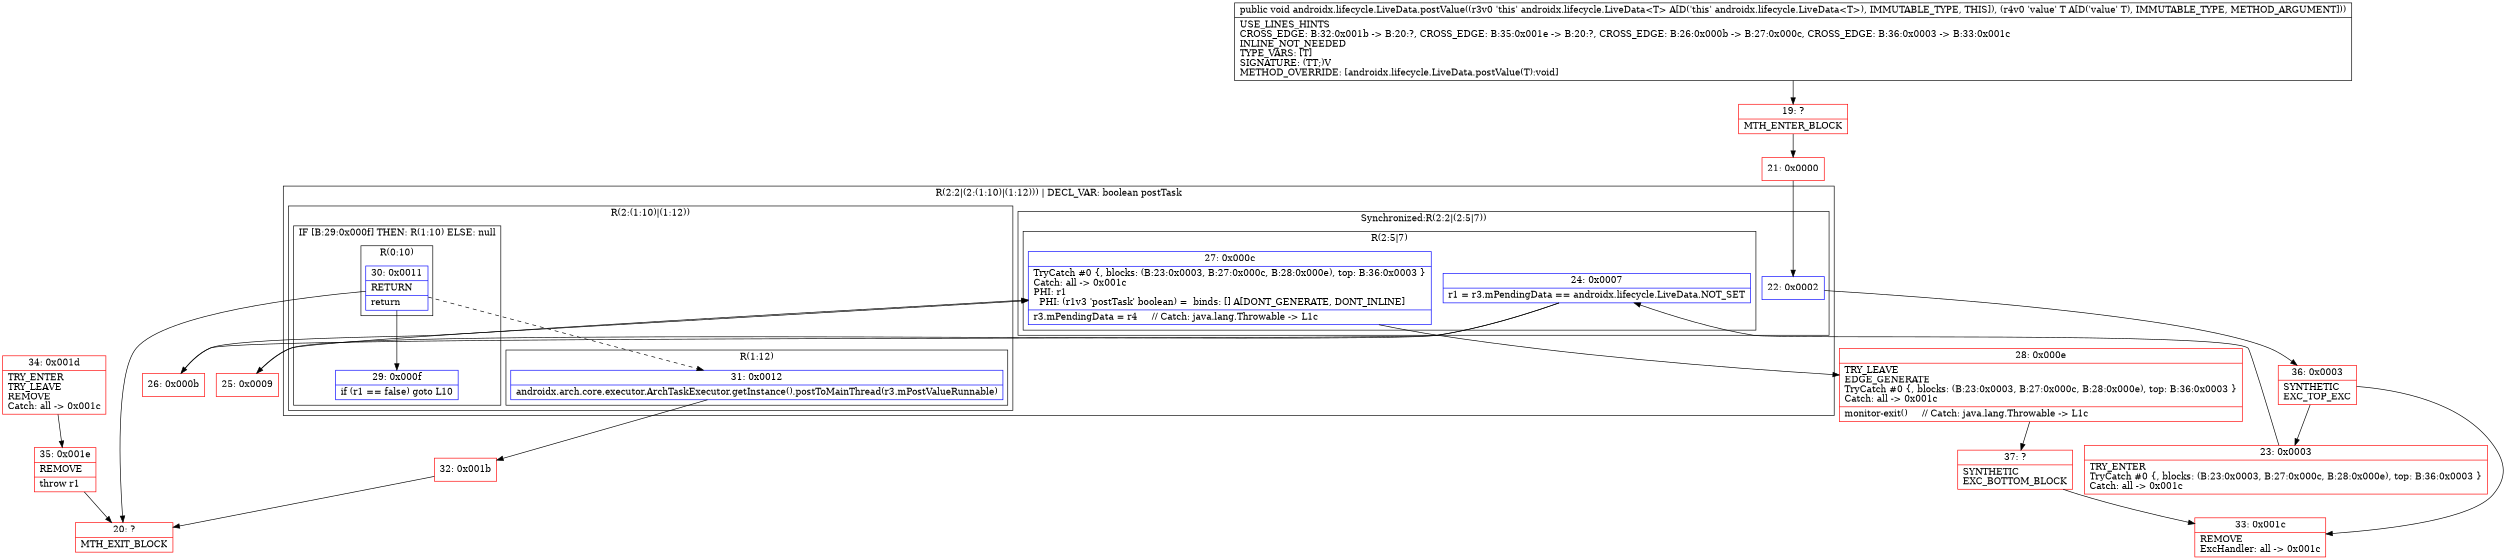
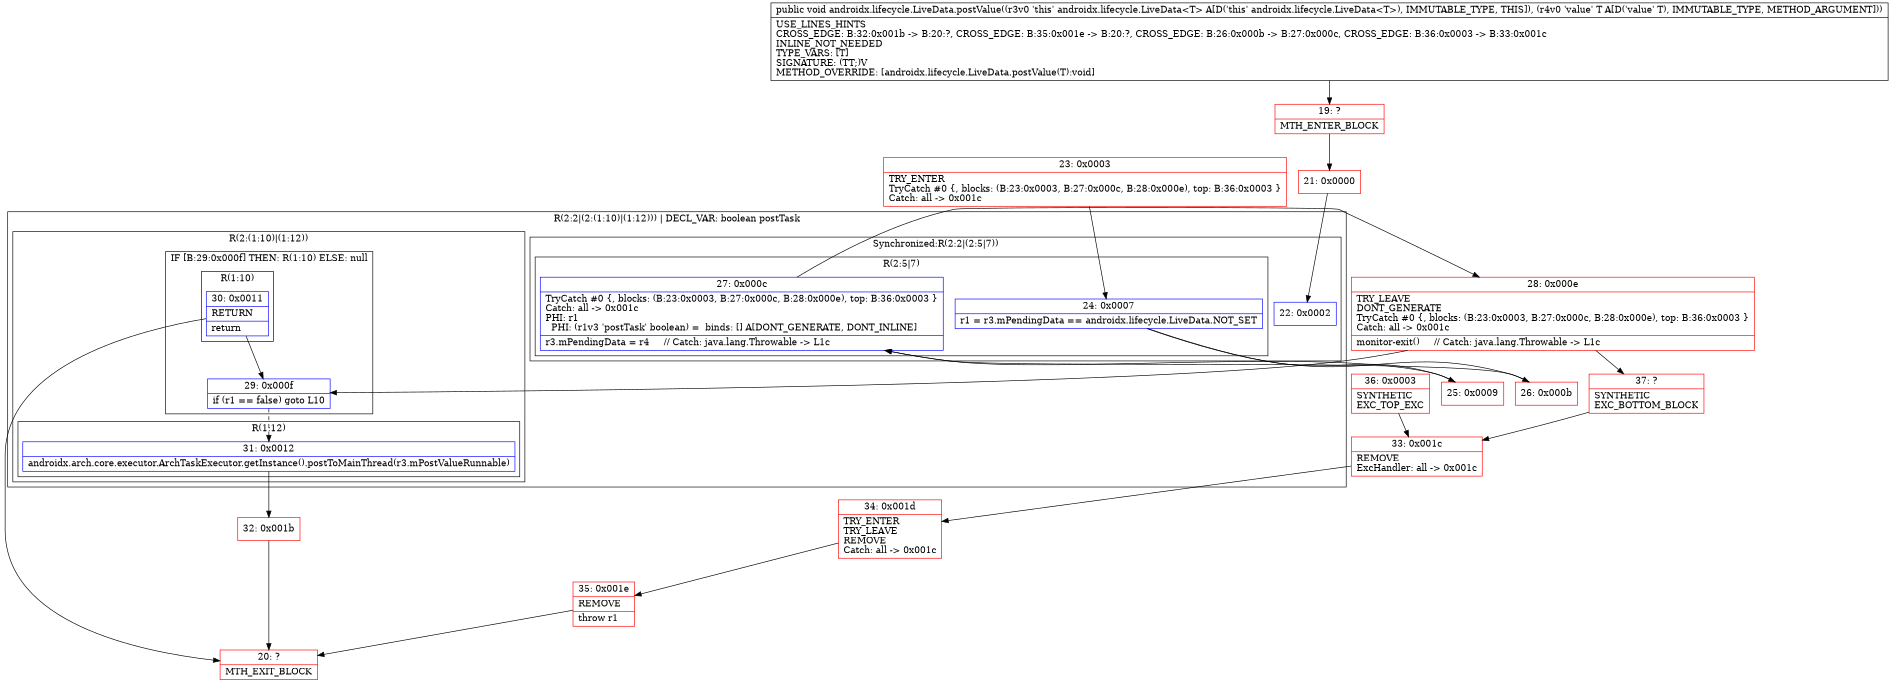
cluster "R(0:10)": label "R(0:10)" -> "R(1:10)"
edge "22: 0x0002" -> "36: 0x0003": removed
edge "30: 0x0011" -> "31: 0x0012": now "29: 0x000f" -> "31: 0x0012"
node "28: 0x000e": text "EDGE_GENERATE" -> "DONT_GENERATE"
edge "28: 0x000e" -> "29: 0x000f": added
edge "36: 0x0003" -> "23: 0x0003": removed
edge "33: 0x001c" -> "34: 0x001d": added
